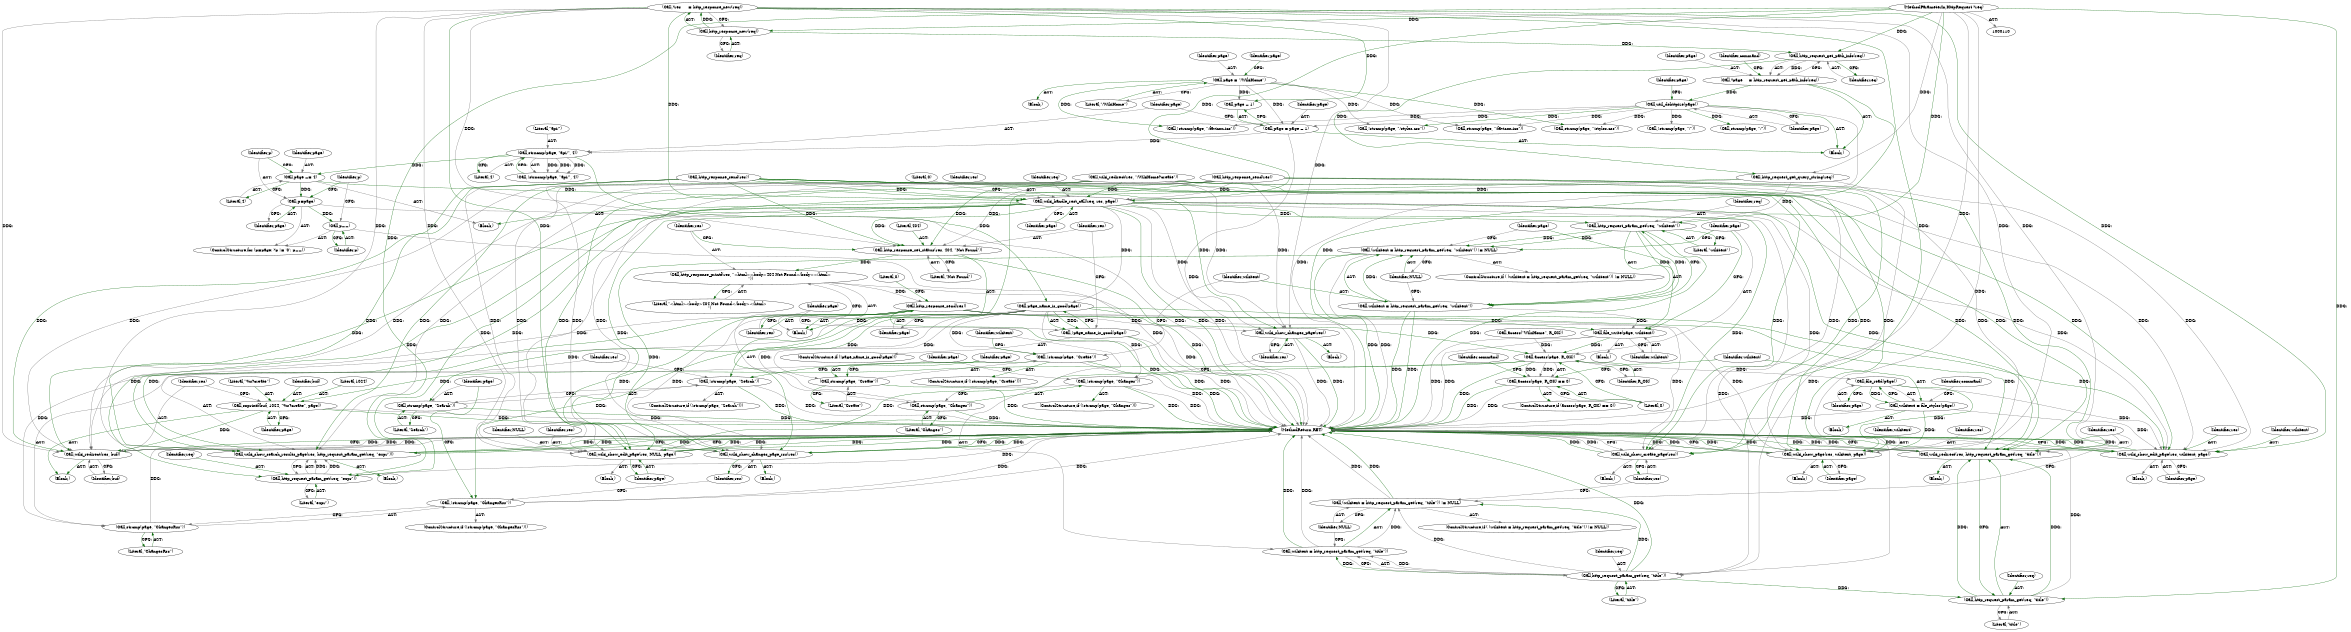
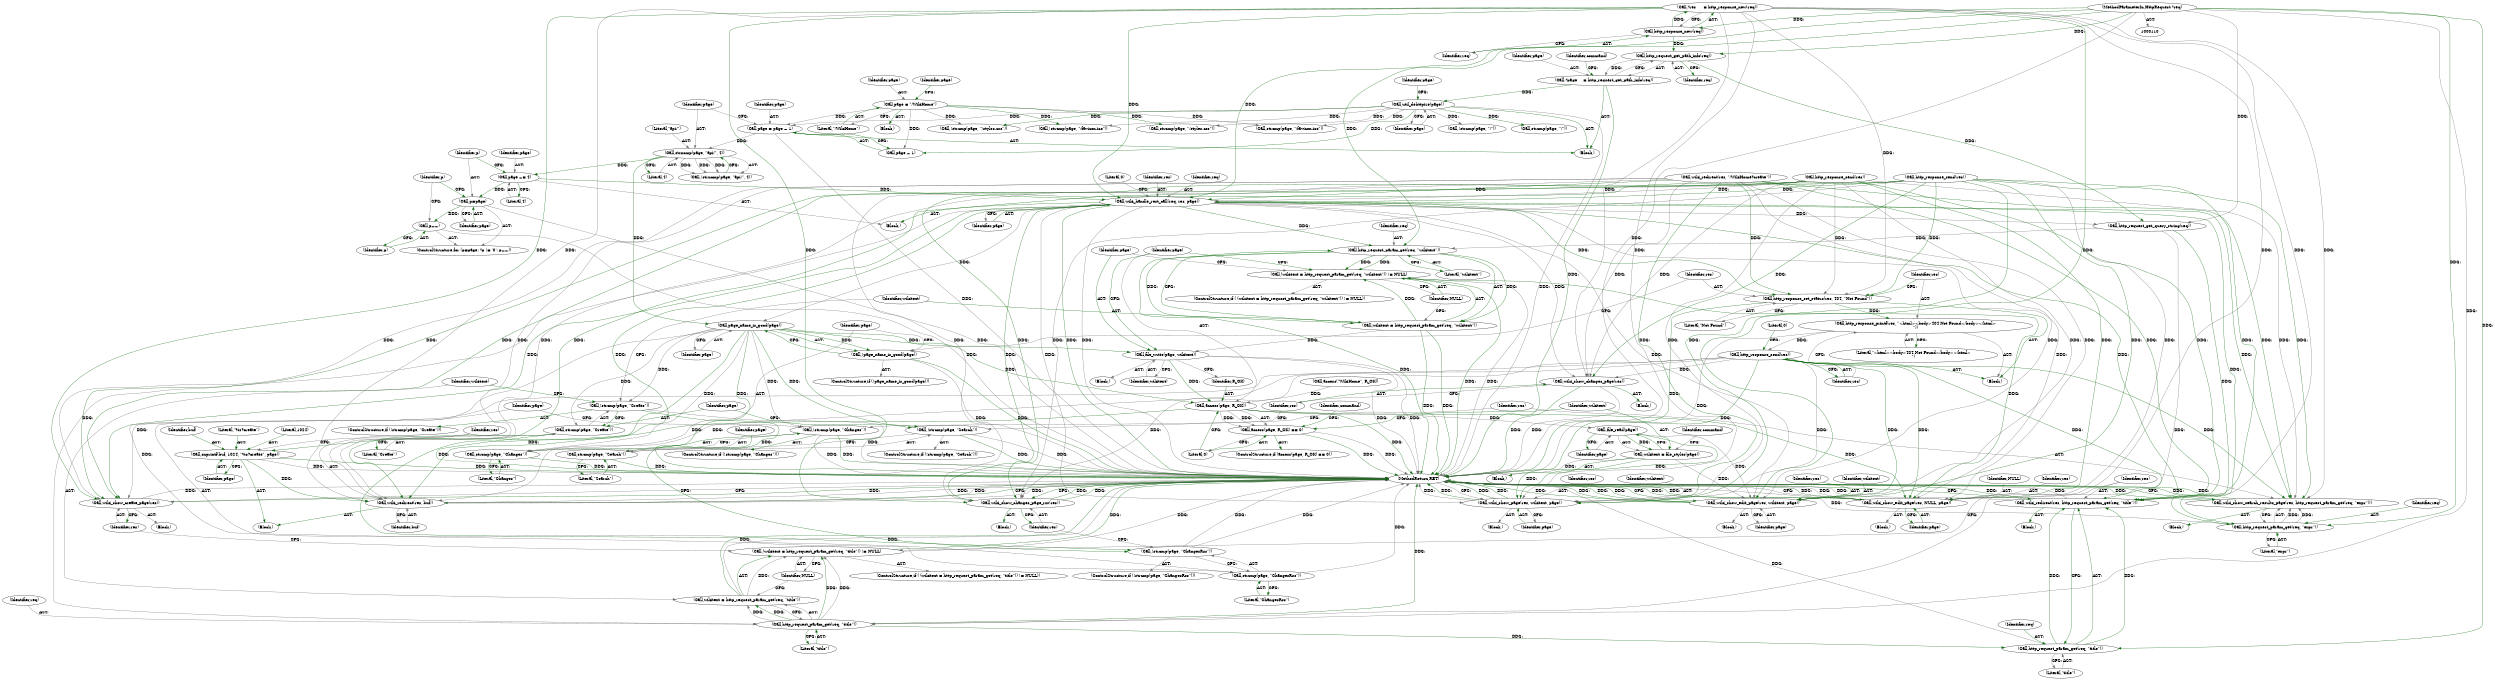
edge "(Call,*res      = http_response_new(req))" -> "(Call,page + 1)": now "(Call,util_dehttpize(page))" -> "(Call,page + 1)"
edge "(Call,http_request_get_query_string(req))" -> "(Call,wiki_handle_rest_call(req, res, page))": reversed
node "(Literal,404)": removed
edge "(Call,access(page, R_OK))" -> "(Identifier,R_OK)": now "(Call,file_write(page, wikitext))" -> "(Identifier,R_OK)"
